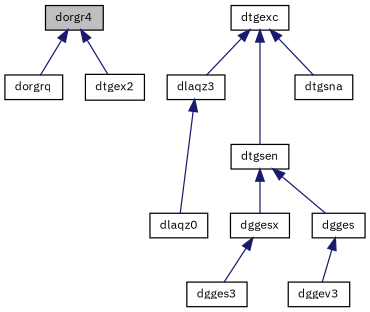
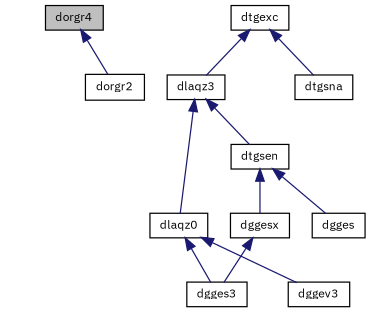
node "dorgrq": removed
node "dtgex2": label "dtgex2" -> "dorgr2"
edge "dtgsen" -> "dtgexc": now "dtgsen" -> "dlaqz3"
edge "dgges3" -> "dlaqz0": added
edge "dggev3" -> "dgges": now "dggev3" -> "dlaqz0"
